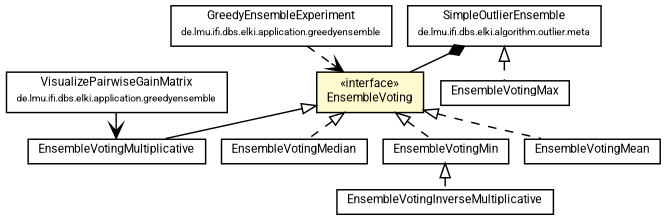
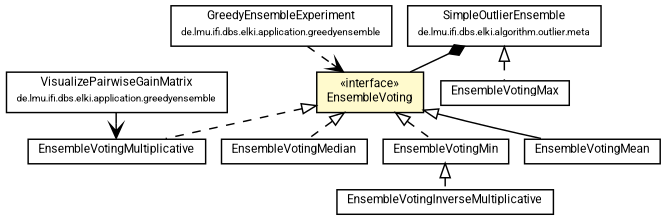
edge "EnsembleVotingMultiplicative" -> "EnsembleVoting": style solid -> dashed
edge "EnsembleVotingMean" -> "EnsembleVoting": style dashed -> solid
